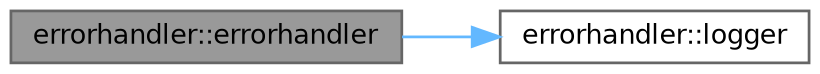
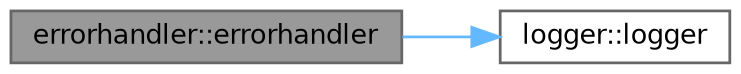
node "errorhandler::logger": label "errorhandler::logger" -> "logger::logger"
